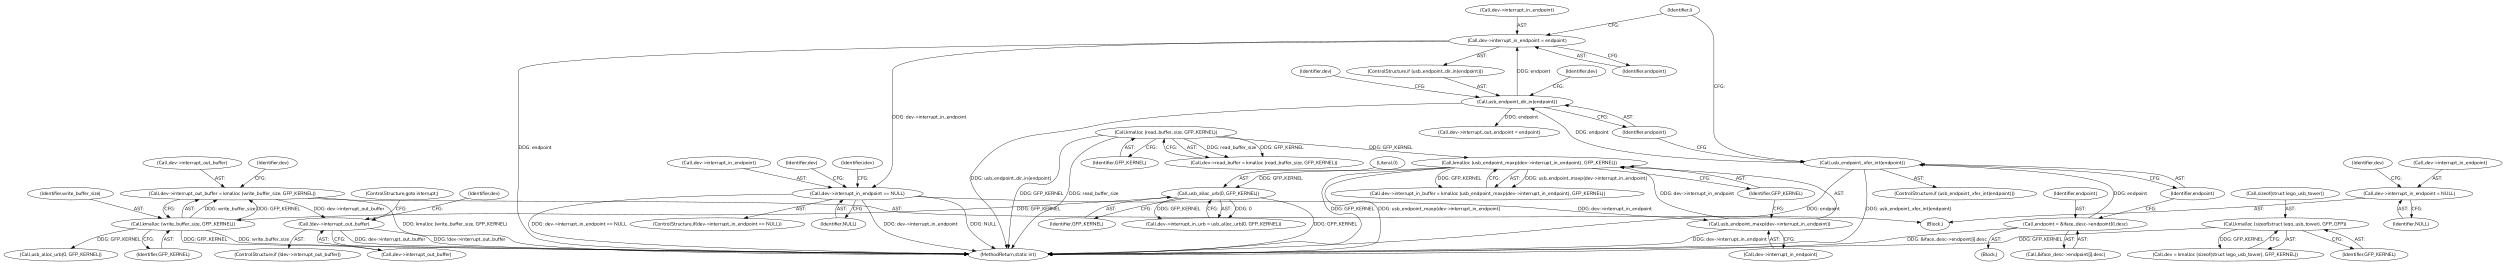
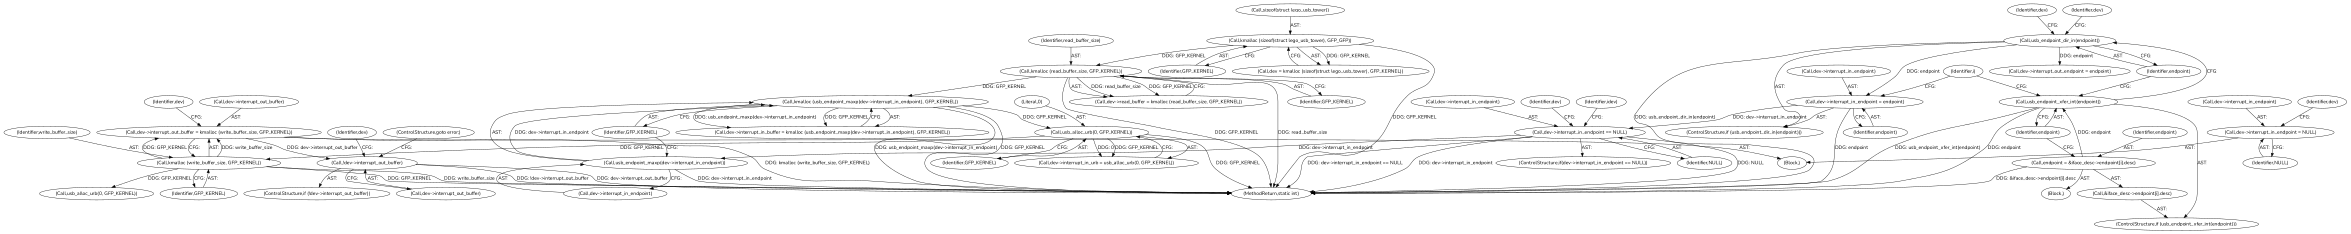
node "(Identifier,read_buffer_size)": added
edge "(Call,kmalloc (sizeof(struct lego_usb_tower), GFP_GFP))" -> "(Call,kmalloc (read_buffer_size, GFP_KERNEL))": added, label "DDG: GFP_KERNEL"
edge "(ControlStructure,if (usb_endpoint_dir_in(endpoint)))" -> "(Call,usb_endpoint_dir_in(endpoint))": reversed
edge "(Call,usb_endpoint_xfer_int(endpoint))" -> "(Call,usb_endpoint_dir_in(endpoint))": label "DDG: endpoint" -> "CFG: "
node "(ControlStructure,goto interrupt;)": label "(ControlStructure,goto interrupt;)" -> "(ControlStructure,goto error;)"
edge "(Call,&iface_desc->endpoint[i].desc)" -> "(Call,endpoint = &iface_desc->endpoint[i].desc)": now "(Call,&iface_desc->endpoint[i].desc)" -> "(ControlStructure,if (usb_endpoint_xfer_int(endpoint)))"
